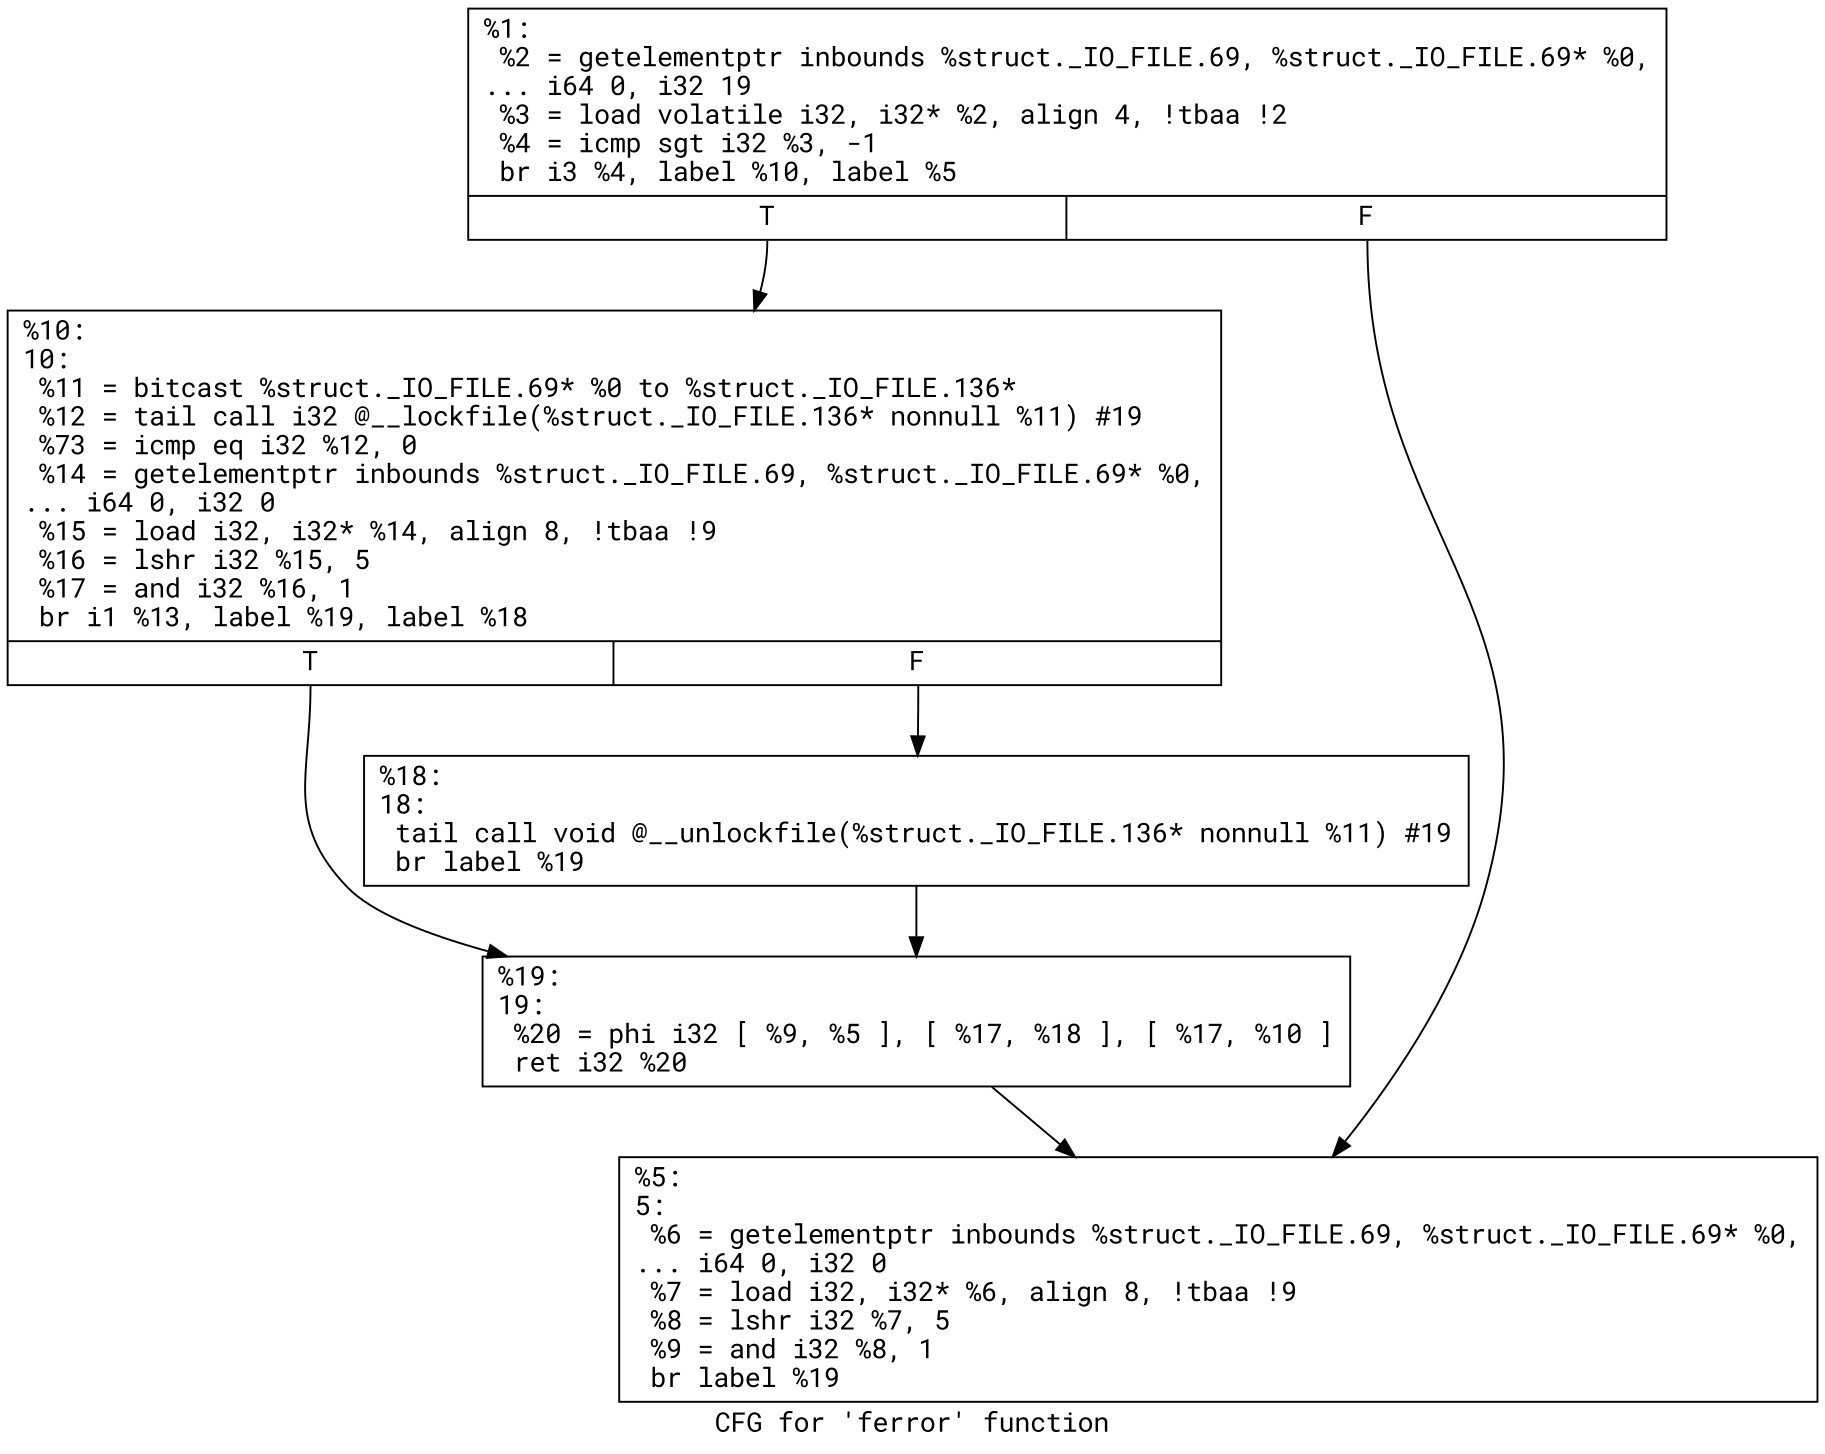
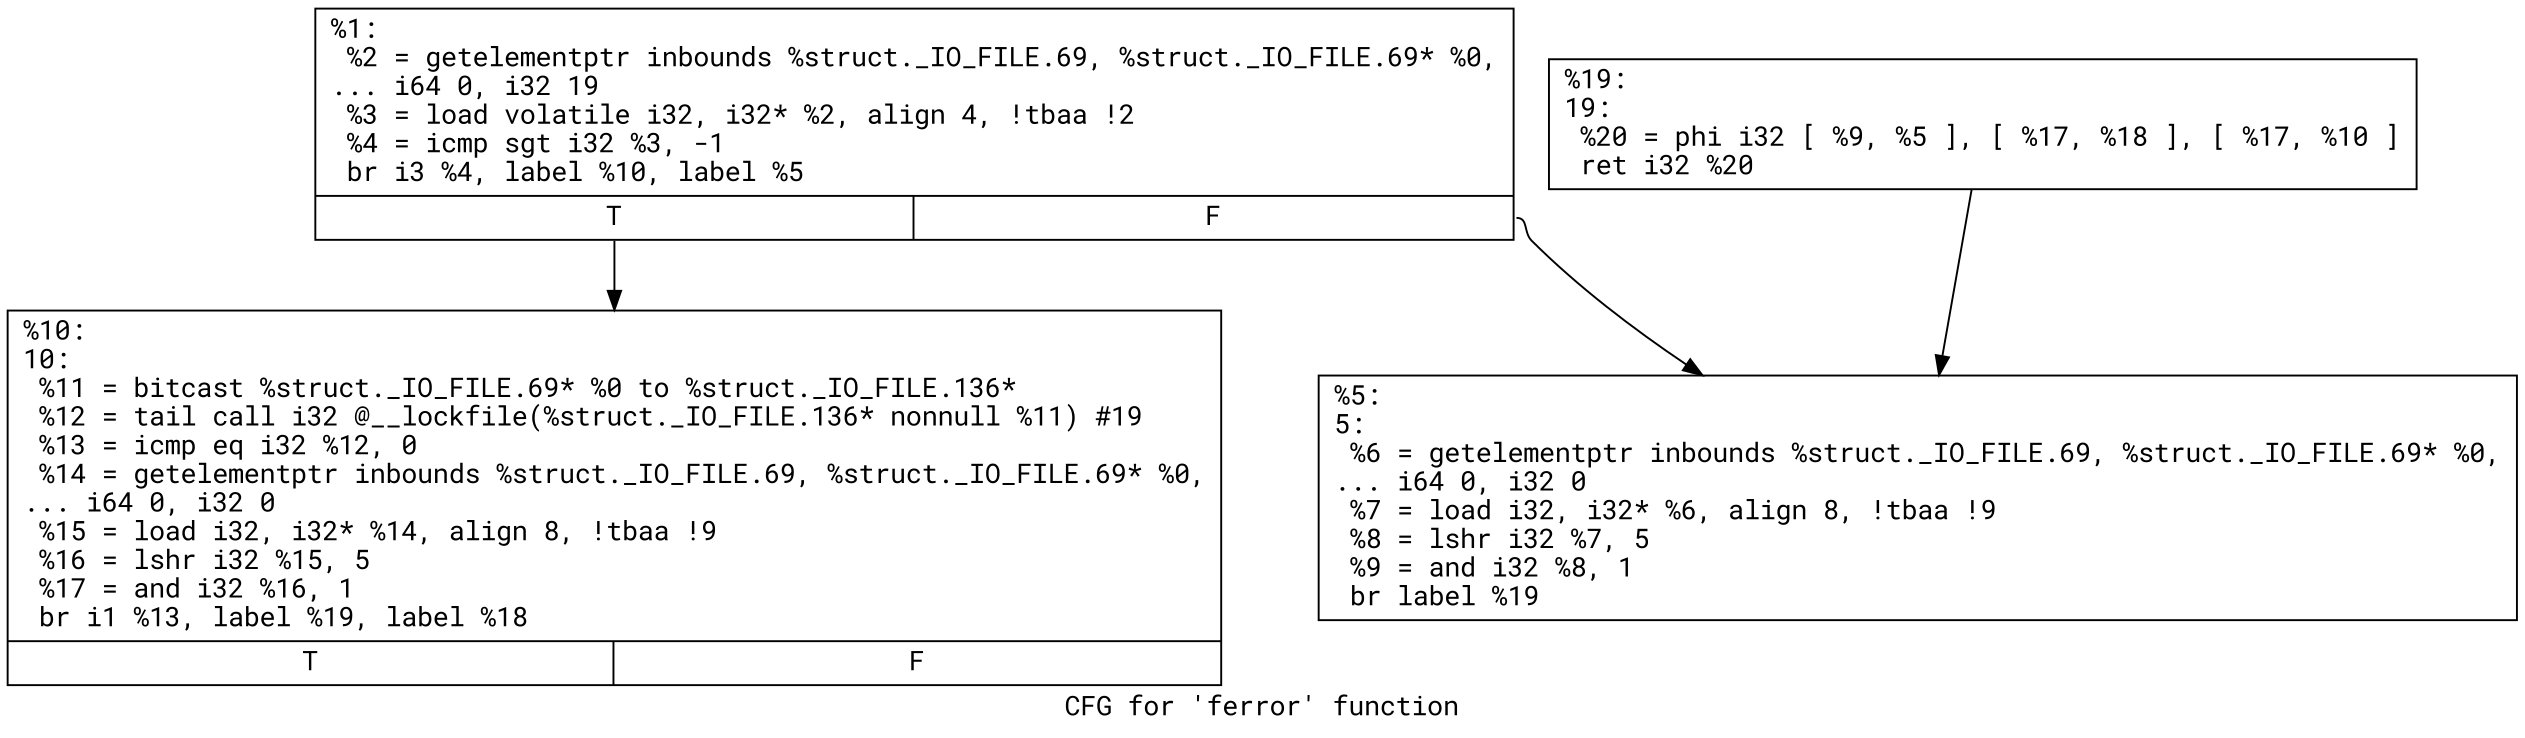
node "%10:": text "%73 = icmp eq i32 %12, 0" -> "%13 = icmp eq i32 %12, 0"
node "%18:": removed
edge "%10:" -> "%19:": removed
